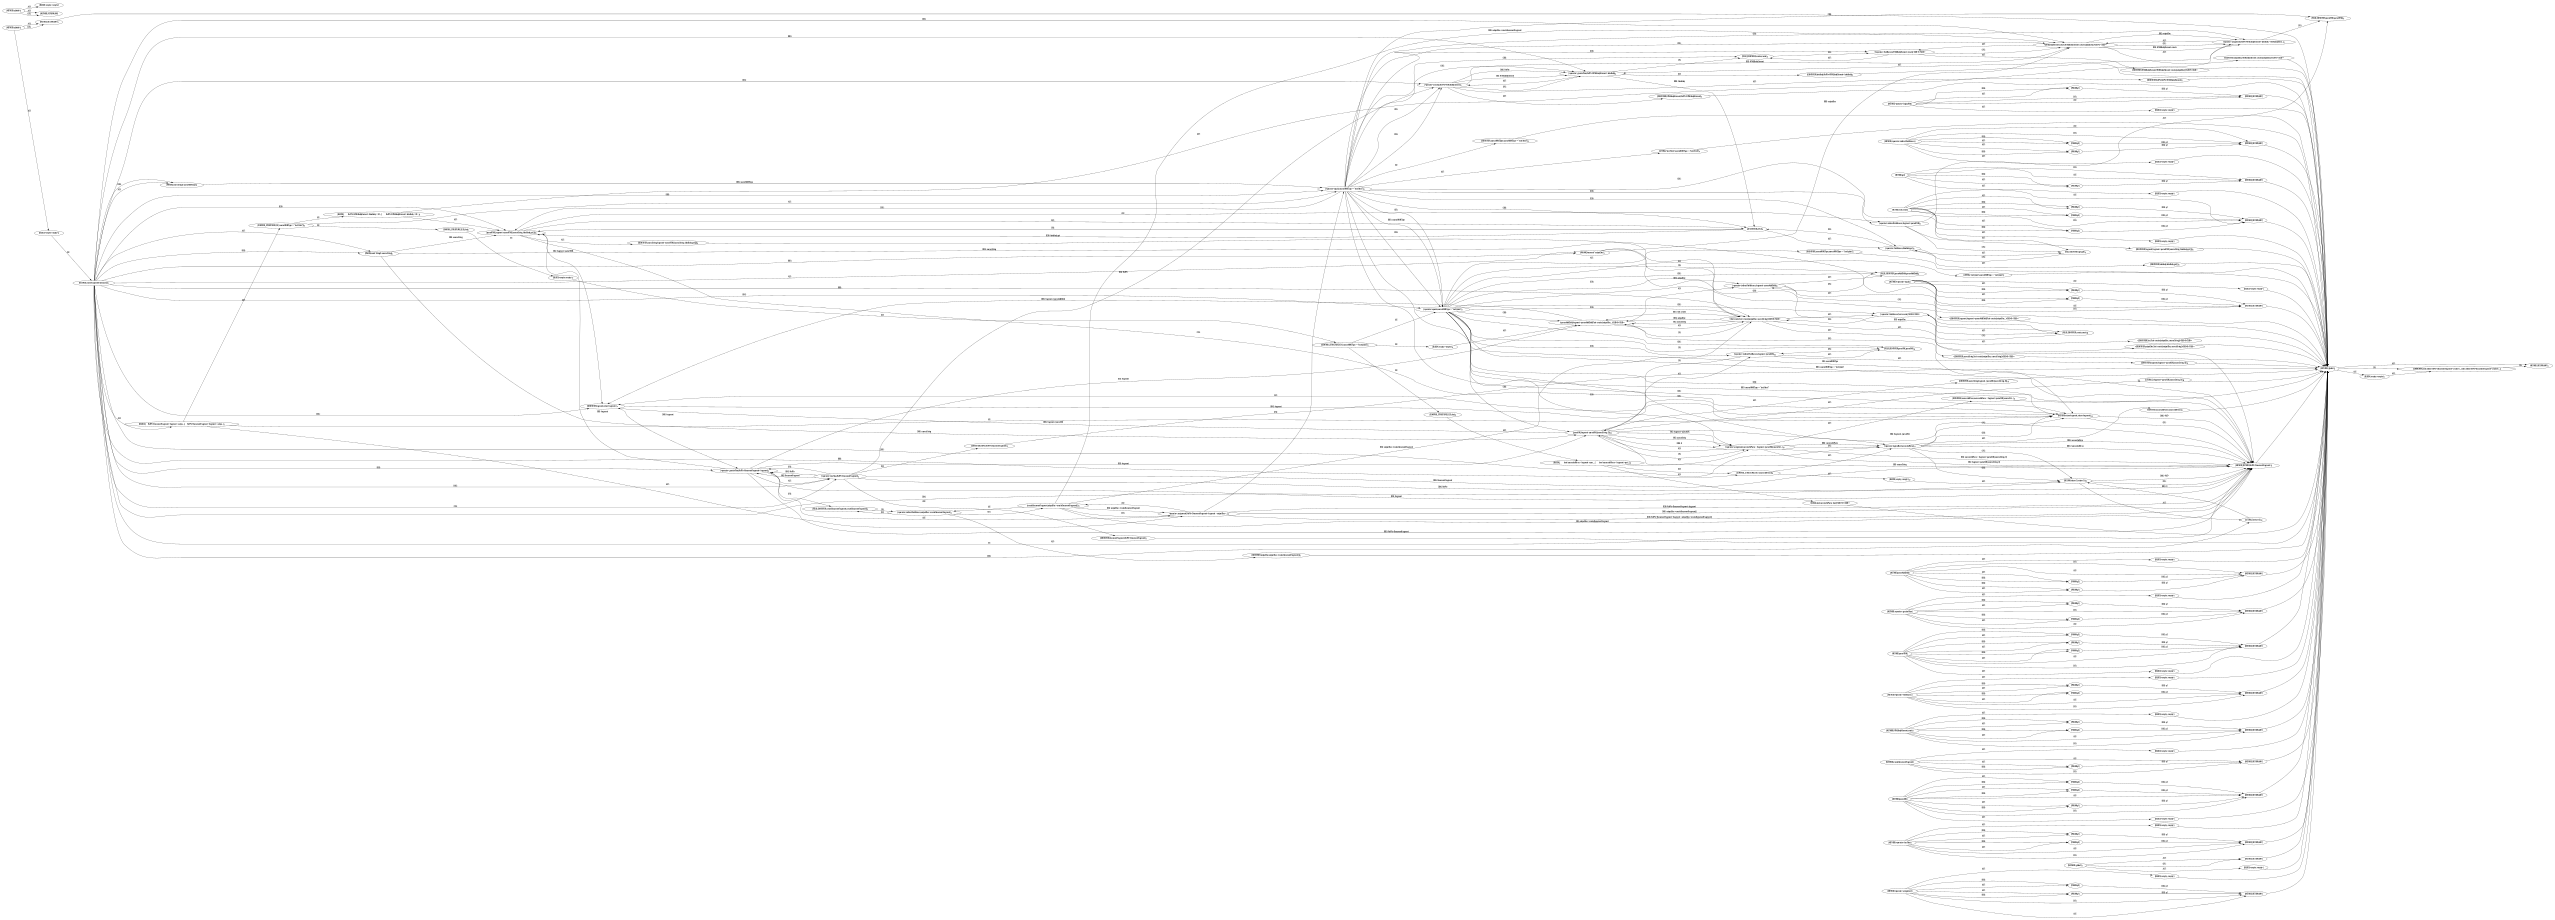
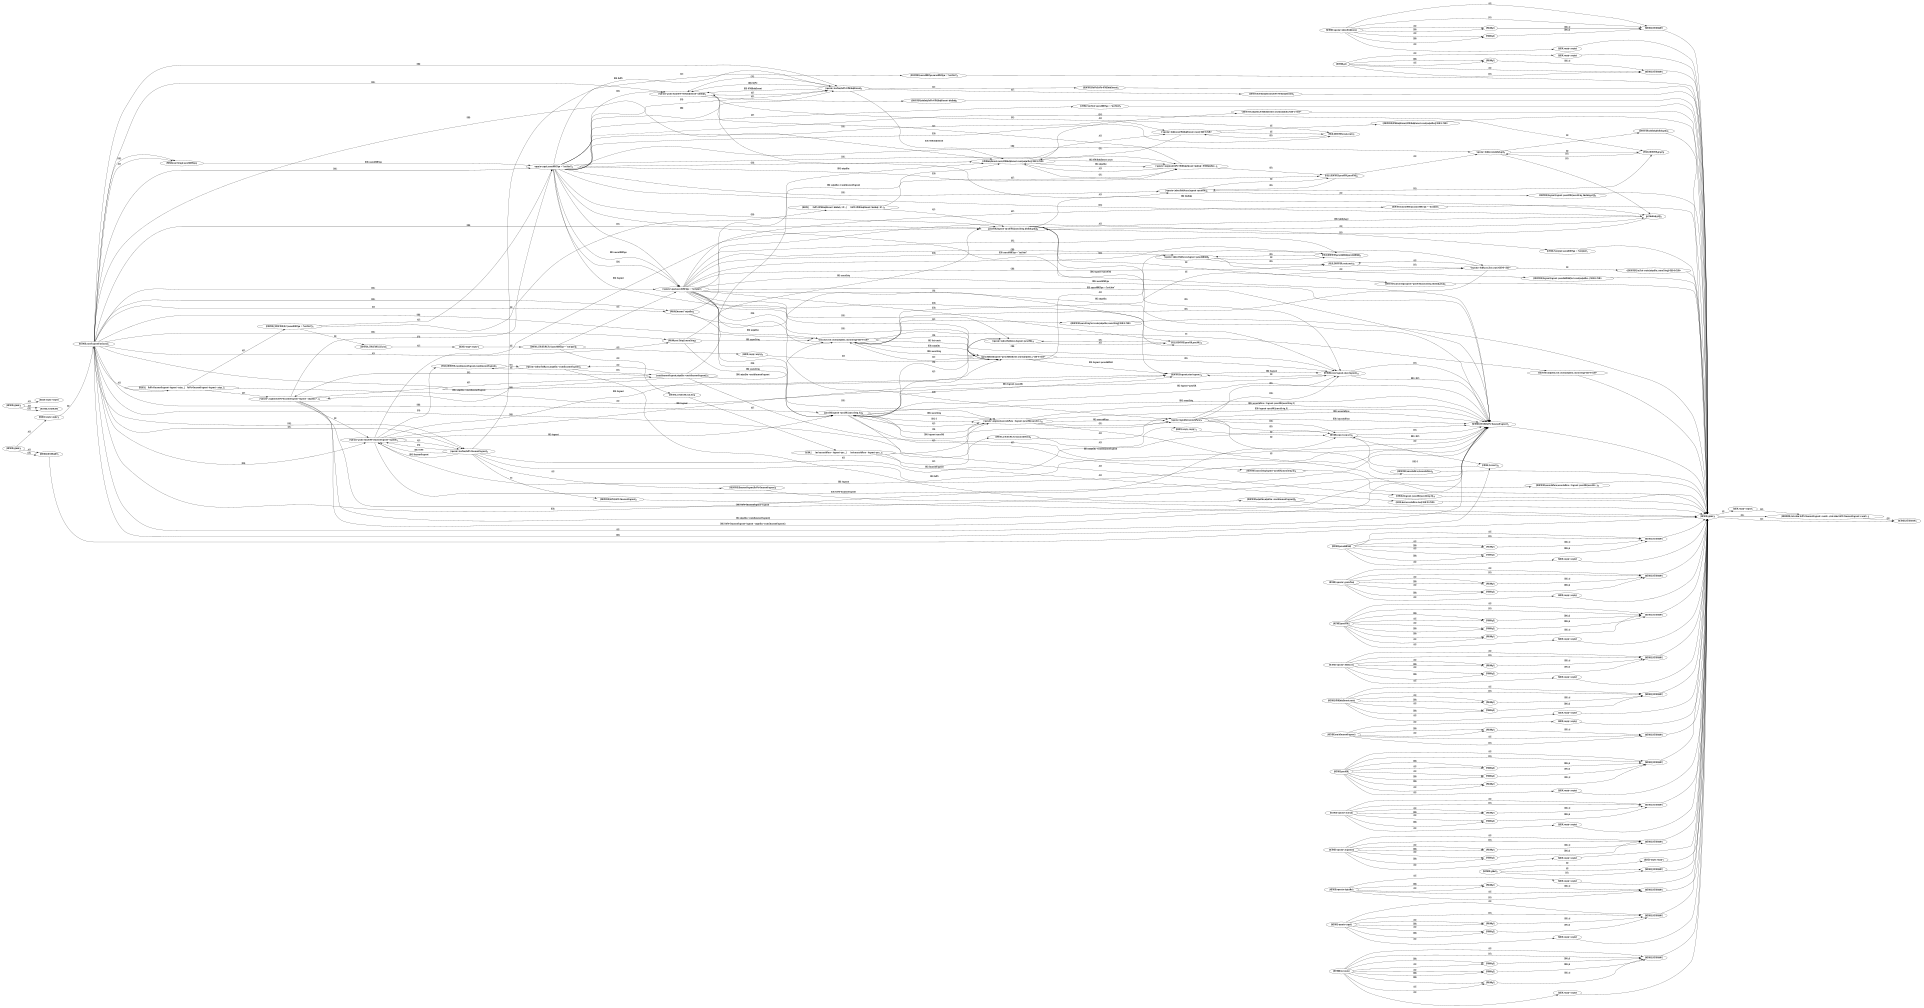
edge "(FIELD_IDENTIFIER,parseHTML,parseHTML)" -> "(<operator>.indirectFieldAccess,fragment->parseHTML)": added, label "CFG:"
edge "(get,fakeBody.get())" -> "(<operator>.fieldAccess,fakeBody.get)": now "(FIELD_IDENTIFIER,parseHTML,parseHTML)" -> "(<operator>.fieldAccess,fakeBody.get)"
node "(IDENTIFIER,fragment,fragment->parseXML(sourceString, 0))": removed
edge "(IDENTIFIER,fragment,return fragment;)" -> "(<operator>.greaterThan,RefPtr<DocumentFragment> fragment)": reversed
edge "(METHOD,createFragmentFromSource)" -> "(CONTROL_STRUCTURE,IF,if (!successfulParse))": now "(METHOD,createFragmentFromSource)" -> "(parseXML,fragment->parseXML(sourceString, 0))"
